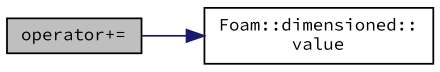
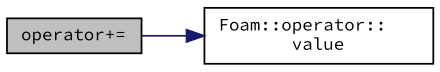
node "Foam::dimensioned:: value": label "Foam::dimensioned:: value" -> "Foam::operator:: value"
